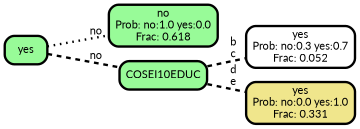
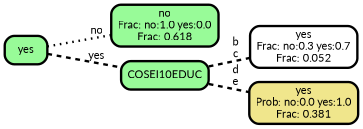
node "no Prob: no:1.0 yes:0.0 Frac: 0.618": label "no Prob: no:1.0 yes:0.0 Frac: 0.618" -> "no Frac: no:1.0 yes:0.0 Frac: 0.618"
node "yes Prob: no:0.3 yes:0.7 Frac: 0.052": label "yes Prob: no:0.3 yes:0.7 Frac: 0.052" -> "yes Frac: no:0.3 yes:0.7 Frac: 0.052"
edge "yes" -- "COSEI10EDUC": label " no" -> " yes"
node "yes Prob: no:0.0 yes:1.0 Frac: 0.331": label "yes Prob: no:0.0 yes:1.0 Frac: 0.331" -> "yes Prob: no:0.0 yes:1.0 Frac: 0.381"
